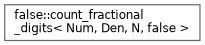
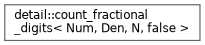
node "false::count_fractional _digits< Num, Den, N, false >": label "false::count_fractional _digits< Num, Den, N, false >" -> "detail::count_fractional _digits< Num, Den, N, false >"
